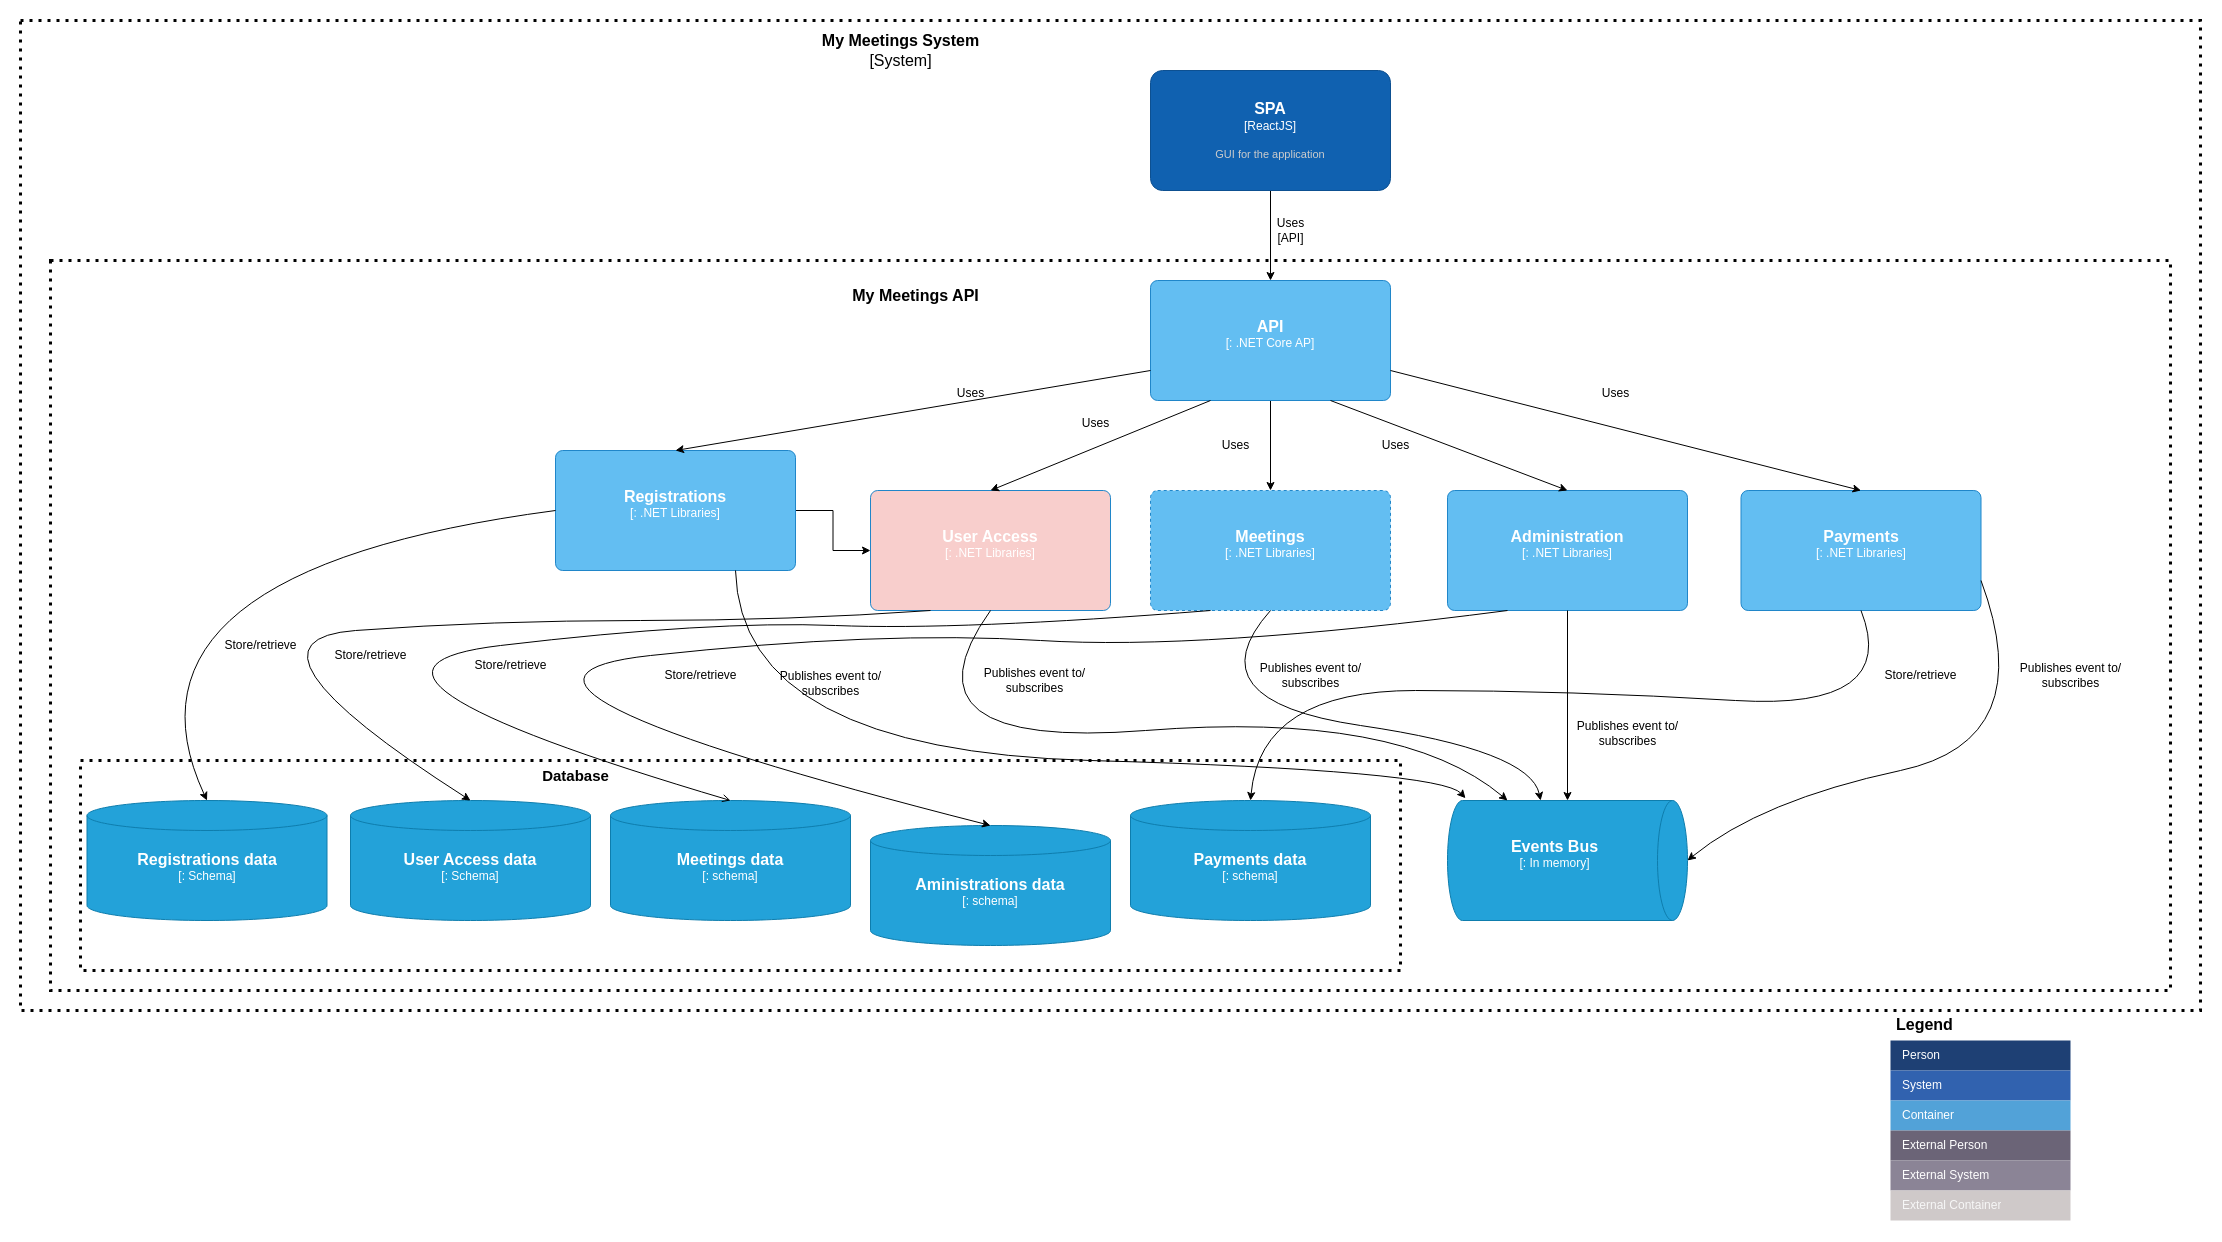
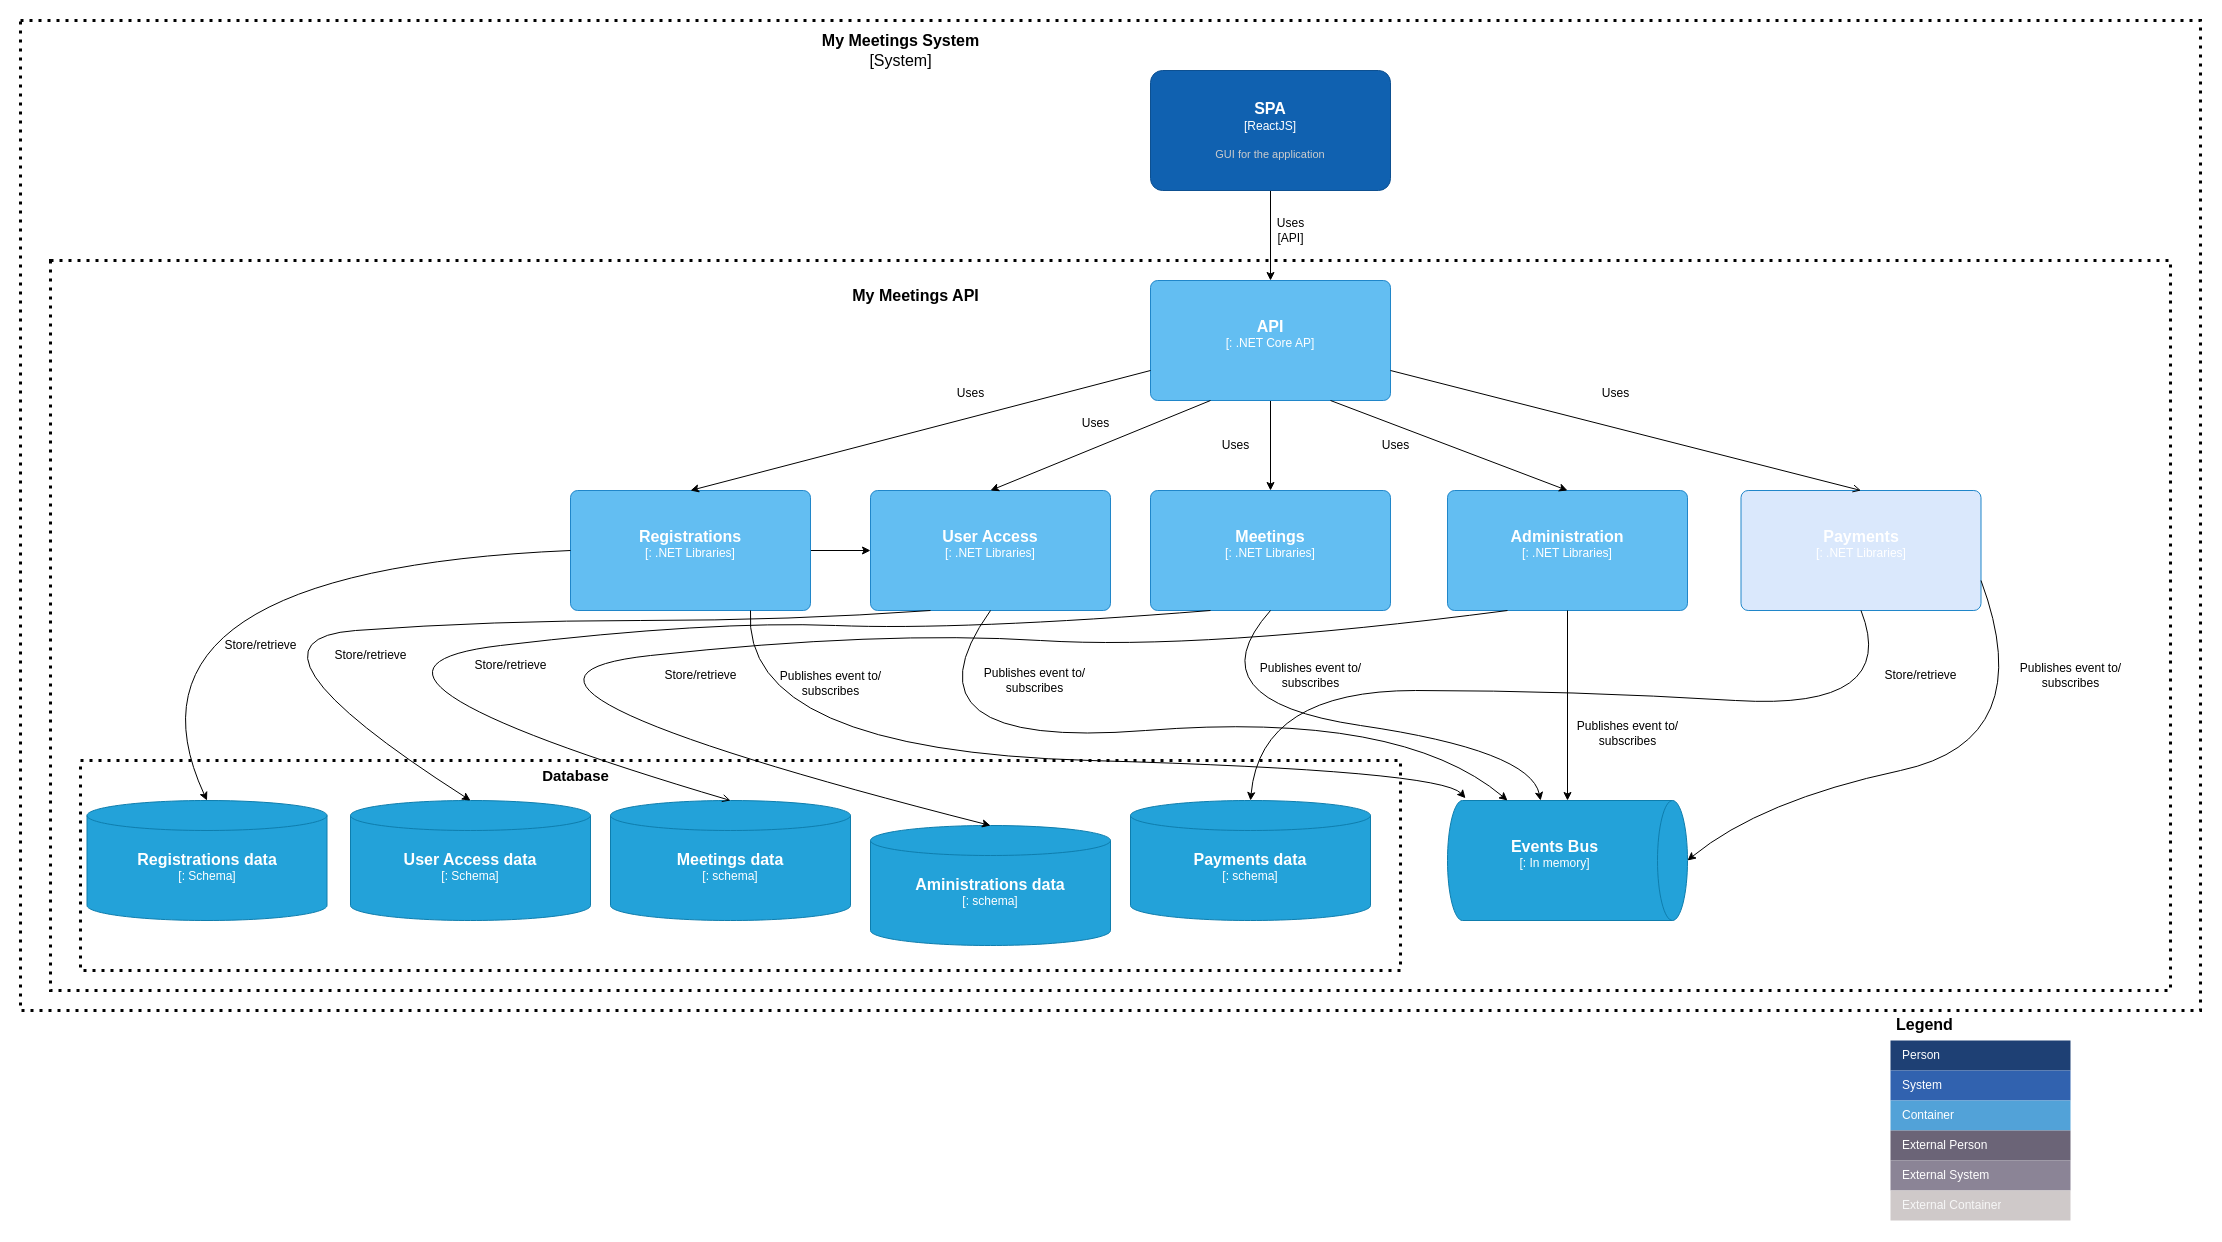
edge "API [: .NET Core AP]" -> "Payments [: .NET Libraries]": arrowhead classic -> open
node "Registrations [: .NET Libraries]": moved (676, 511) -> (691, 551)
node "User Access [: .NET Libraries]": fillcolor #f8cecc -> #63bef2
node "Meetings [: .NET Libraries]": style dashed -> solid
node "Payments [: .NET Libraries]": fillcolor #63bef2 -> #dae8fc
